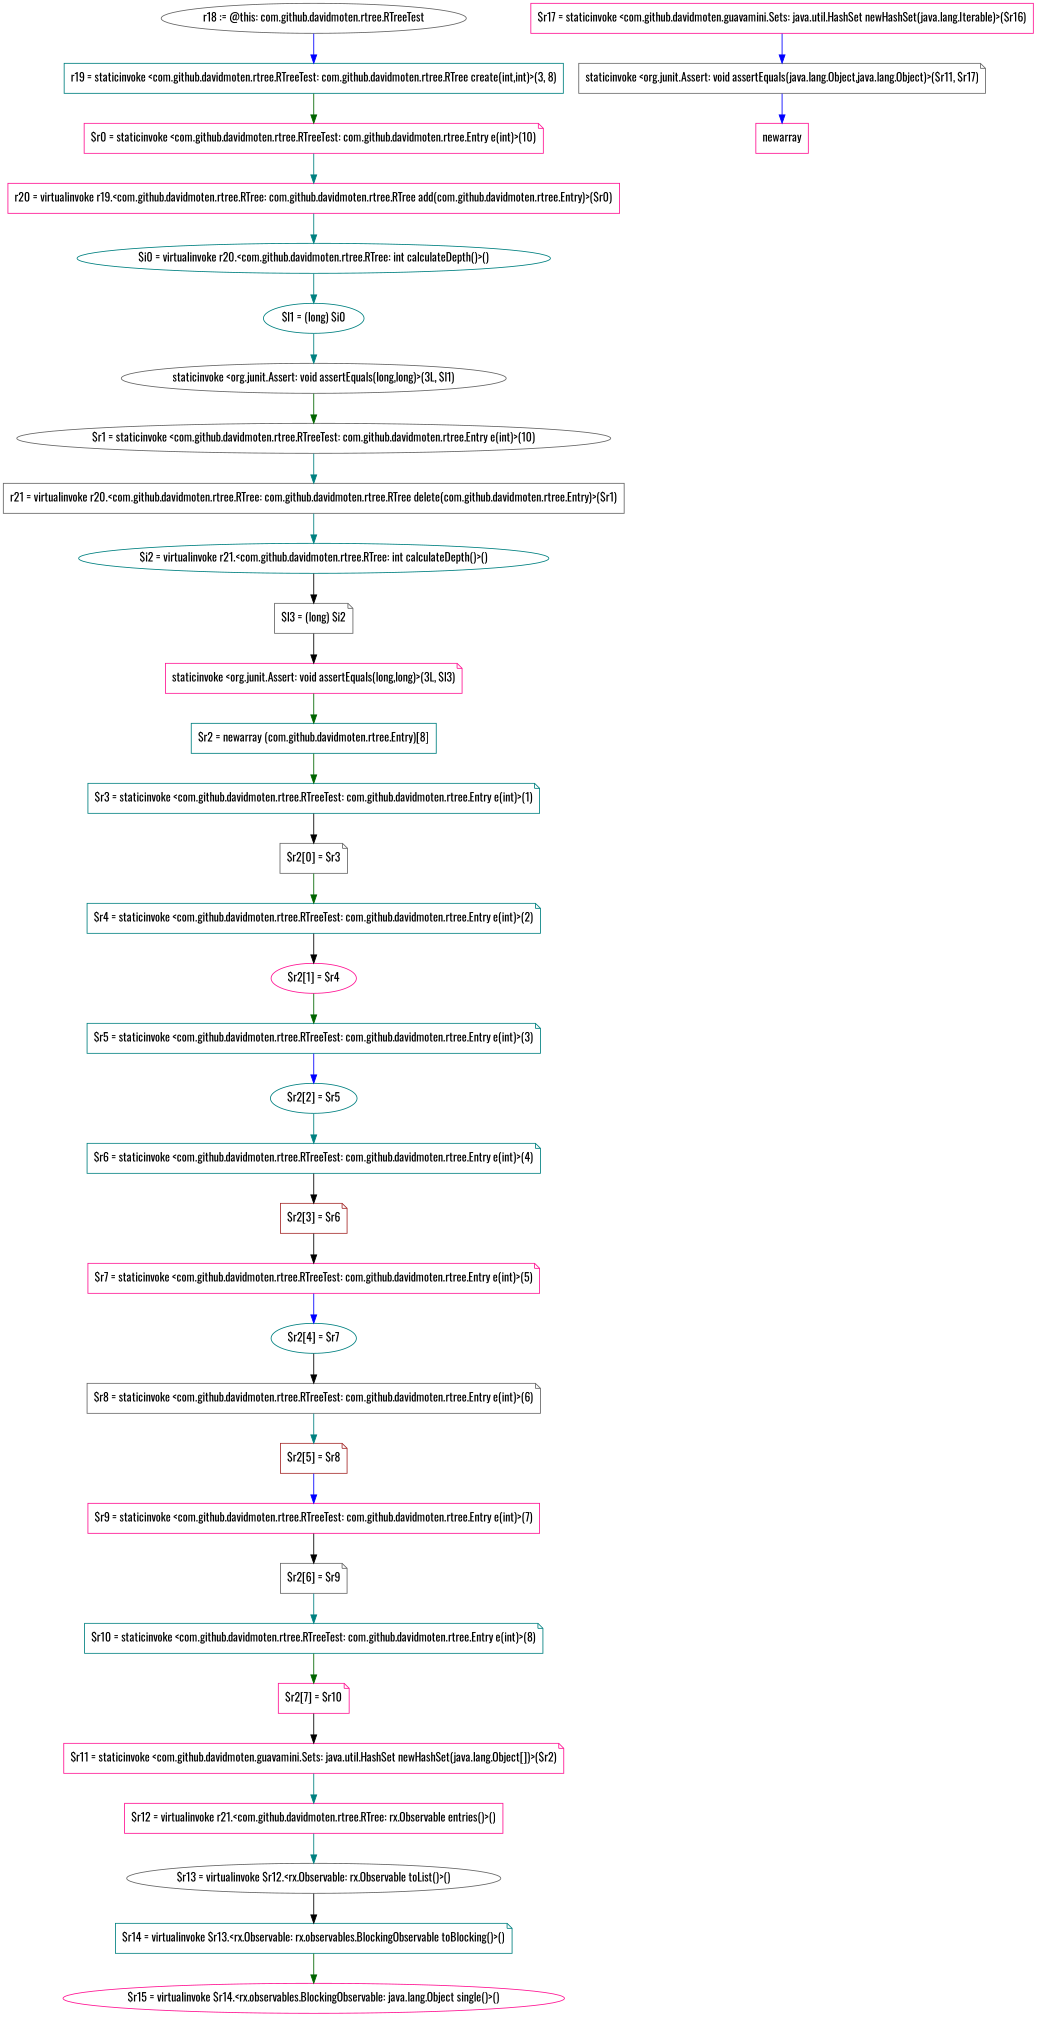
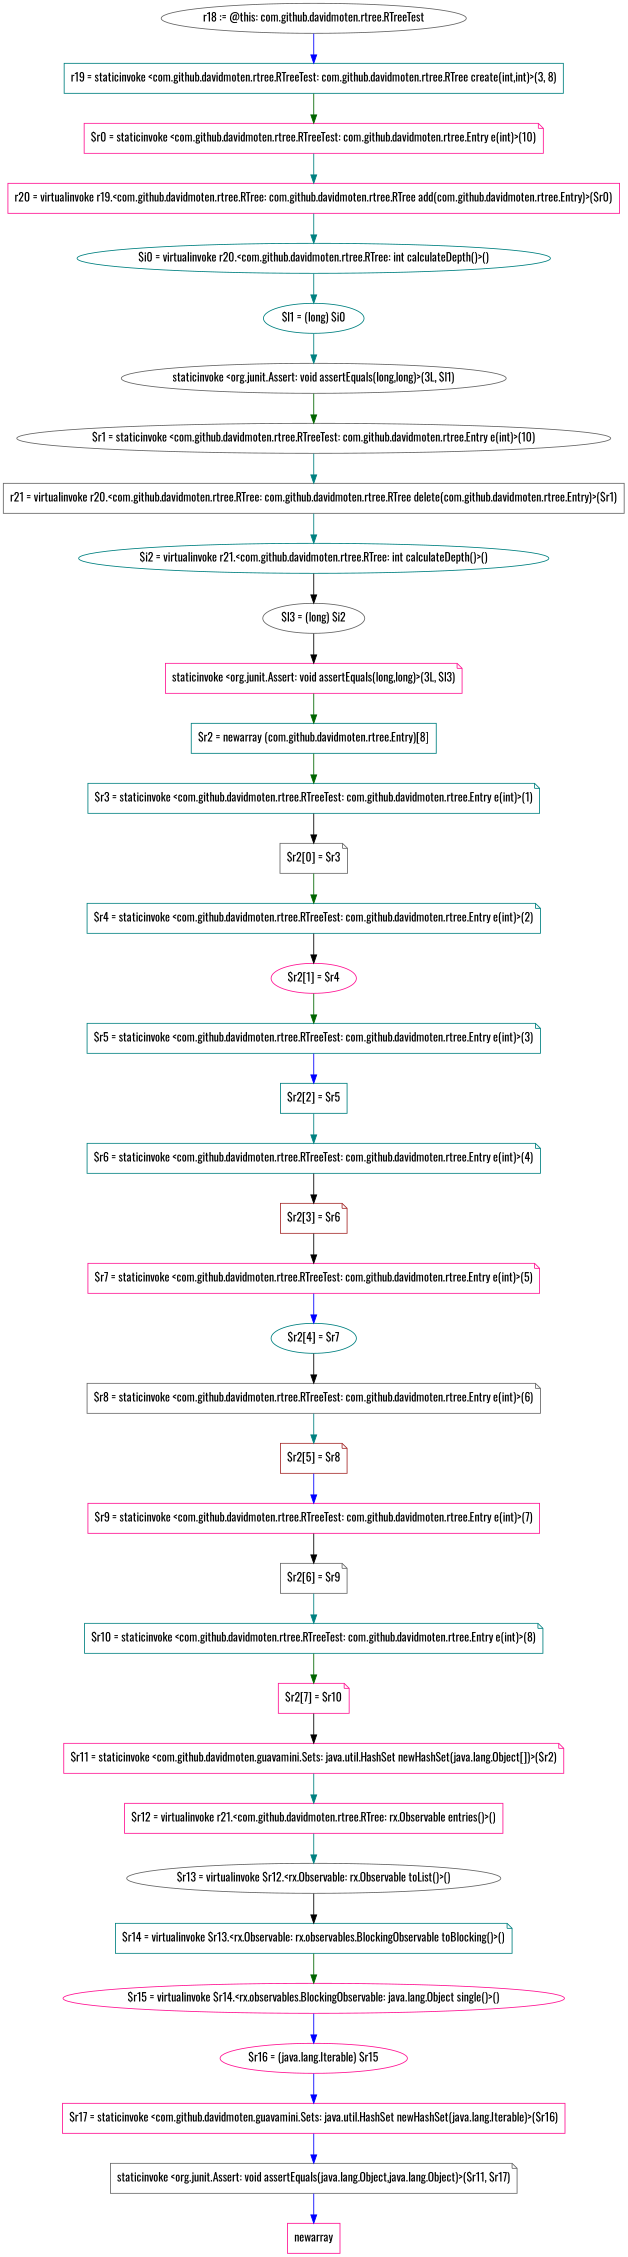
node "$l3 = (long) $i2": shape note -> ellipse
node "$r2[2] = $r5": shape ellipse -> box
node "$r16 = (java.lang.Iterable) $r15": added
